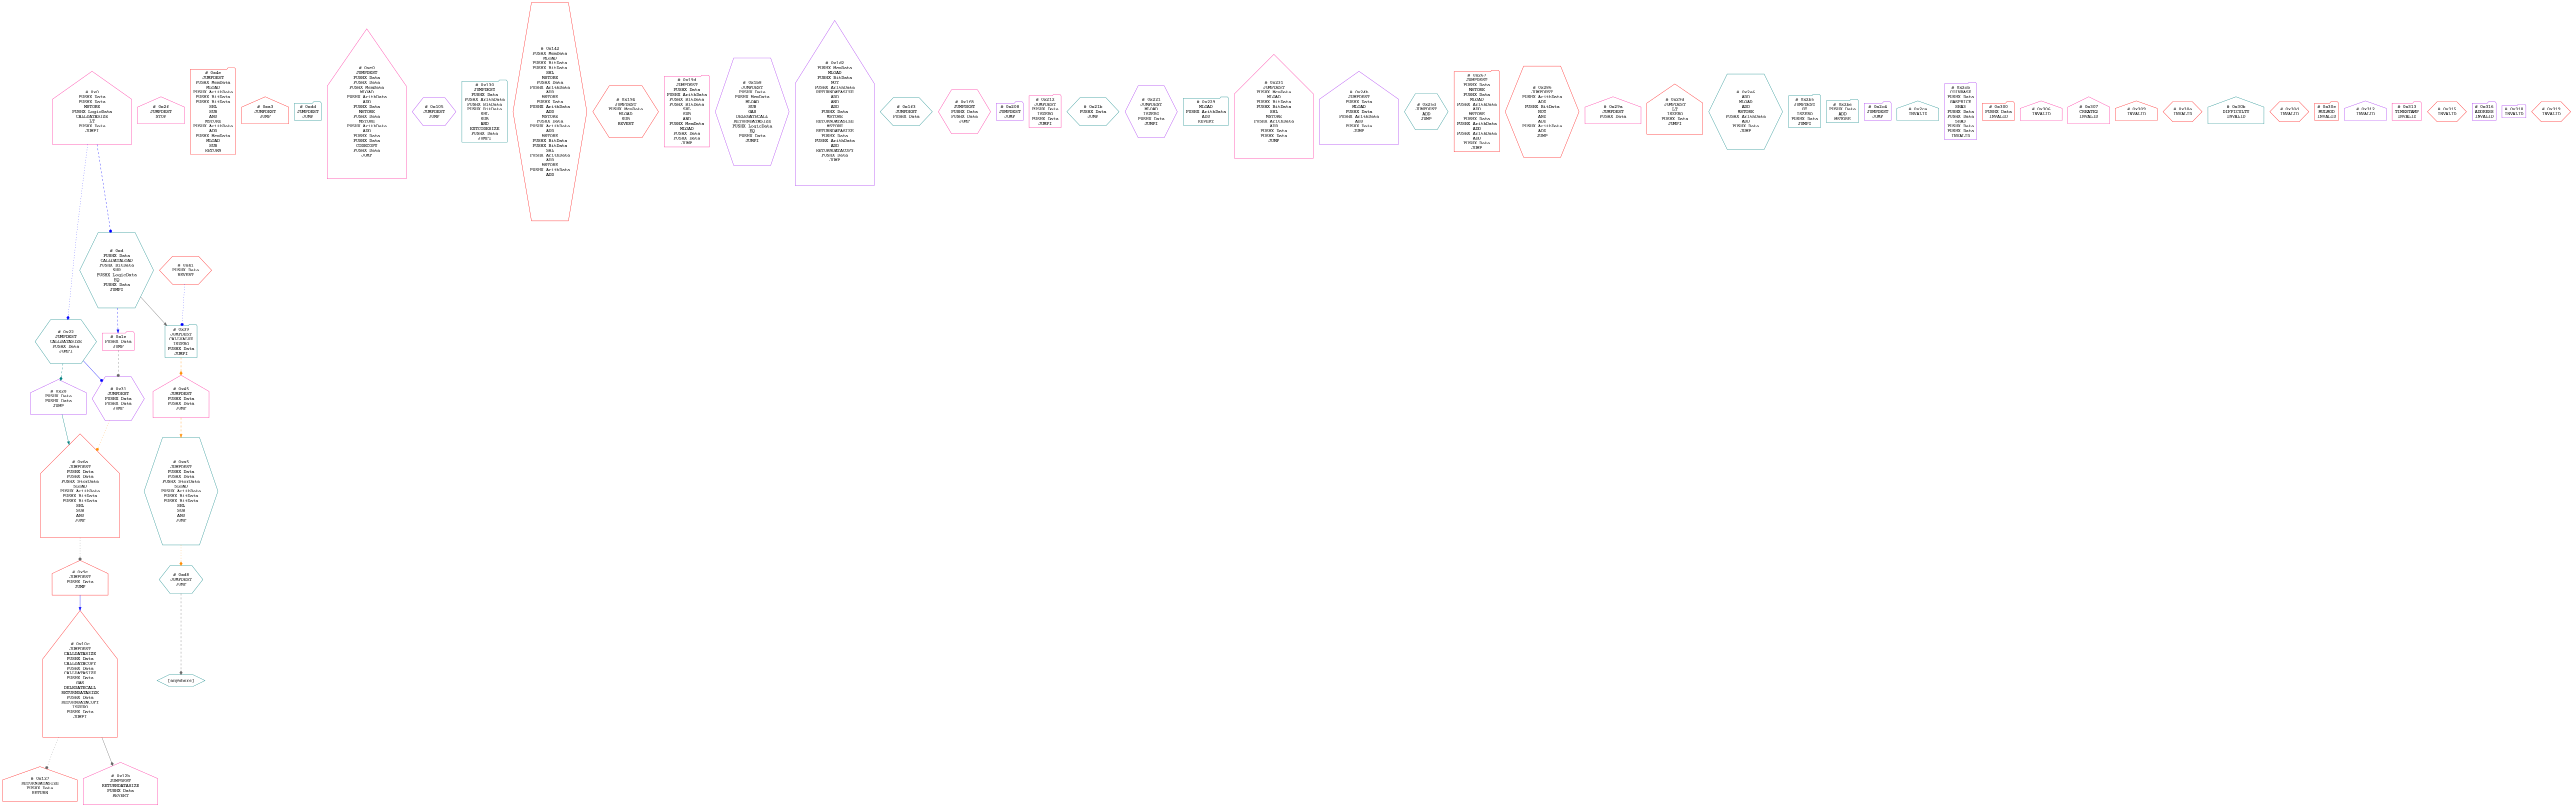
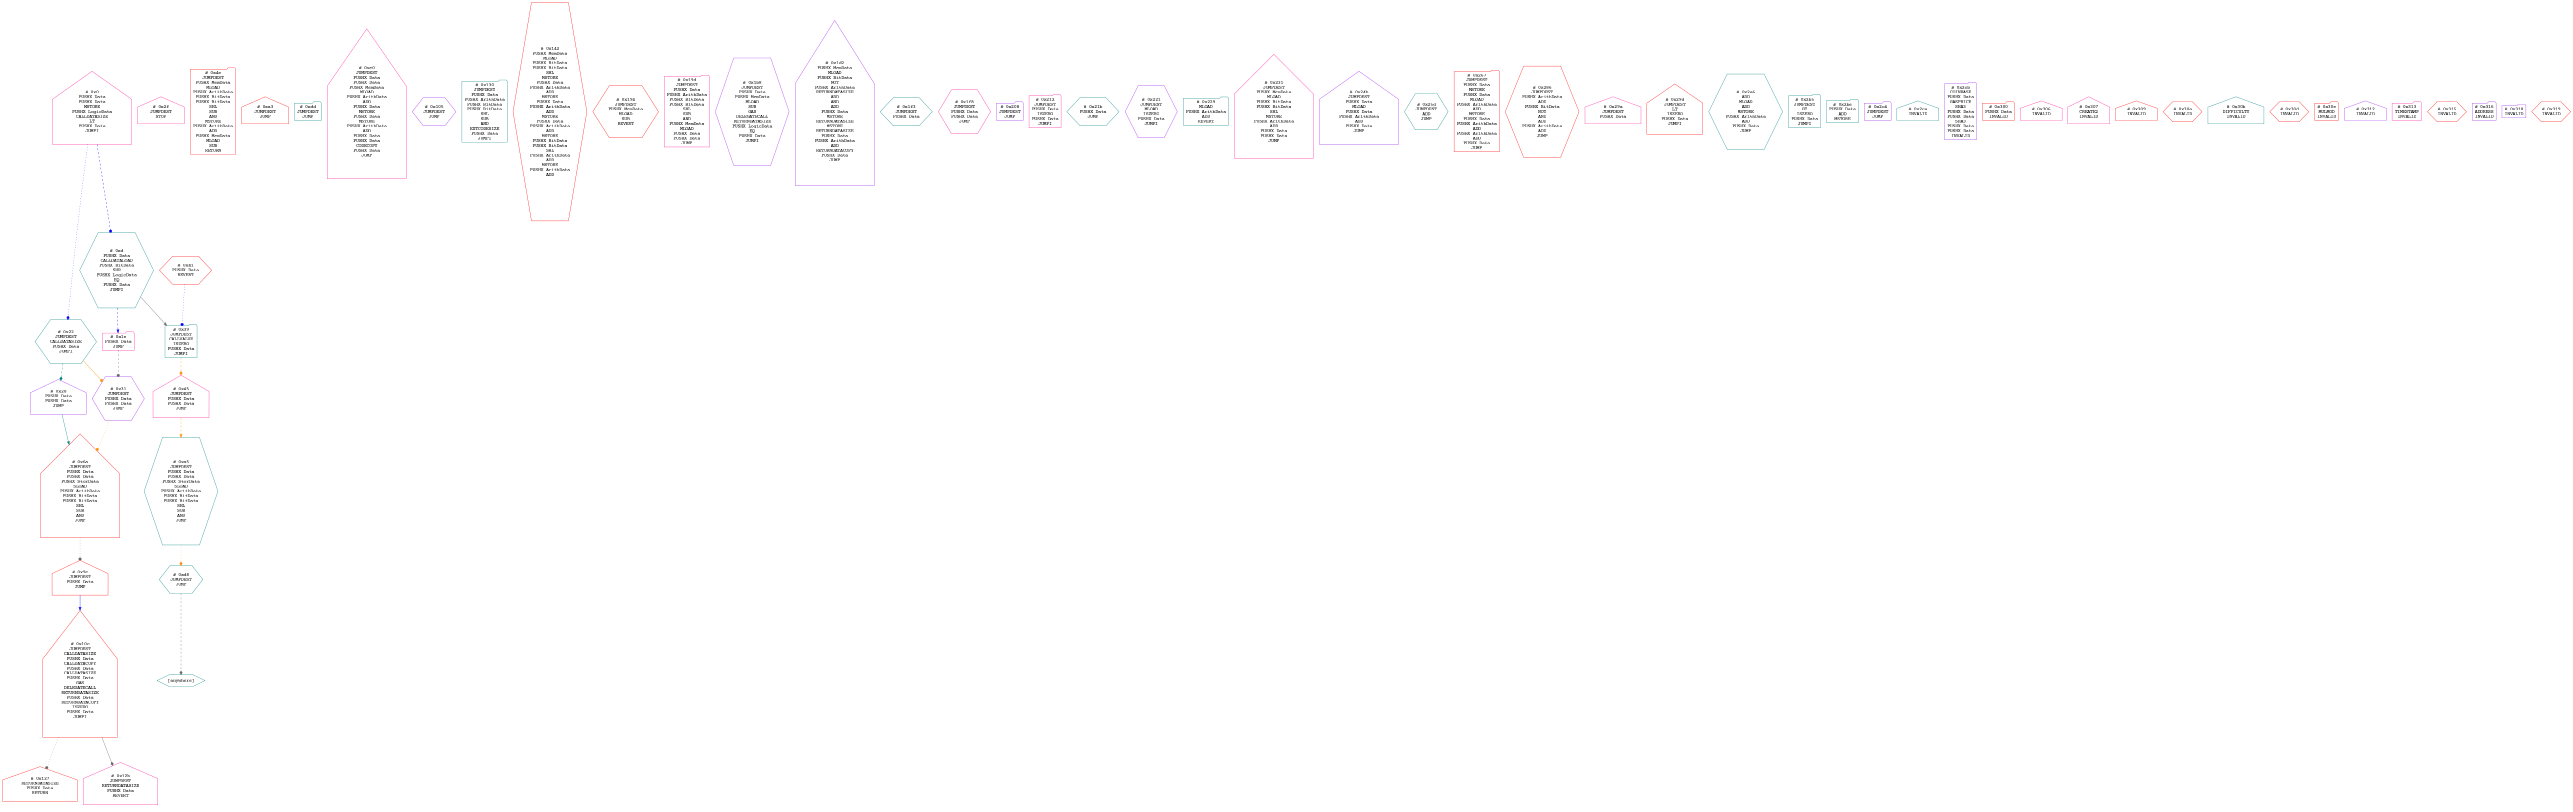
edge "# 0x22 JUMPDEST CALLDATASIZE PUSHX Data JUMPI" -> "# 0x31 JUMPDEST PUSHX Data PUSHX Data JUMP": color blue -> darkorange
